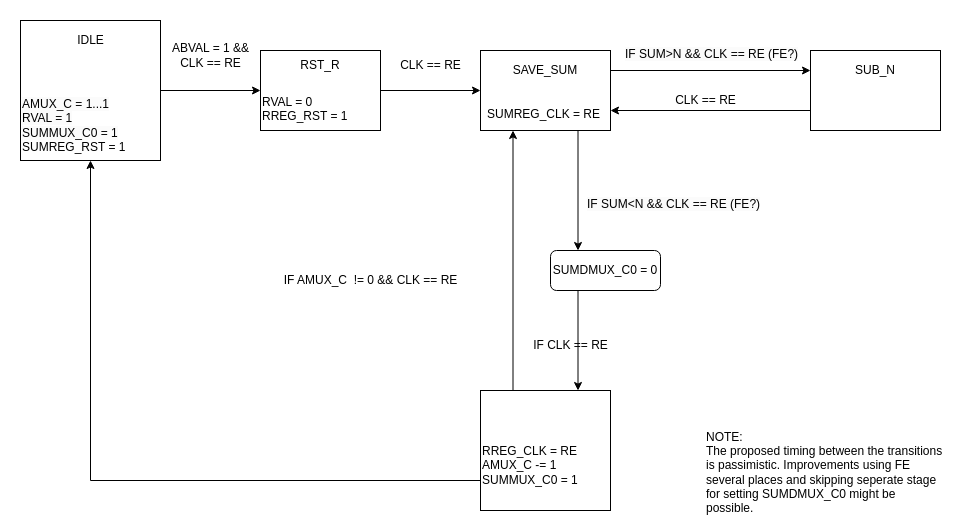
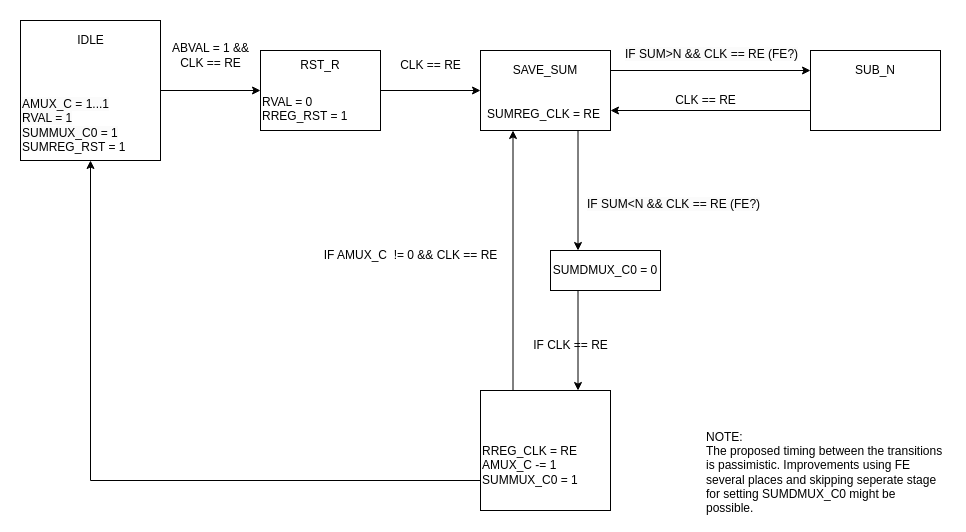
node "SUMDMUX_C0 = 0": shape rounded rectangle -> rectangle
node "IF AMUX_C != 0 && CLK == RE": moved (371, 281) -> (411, 256)
